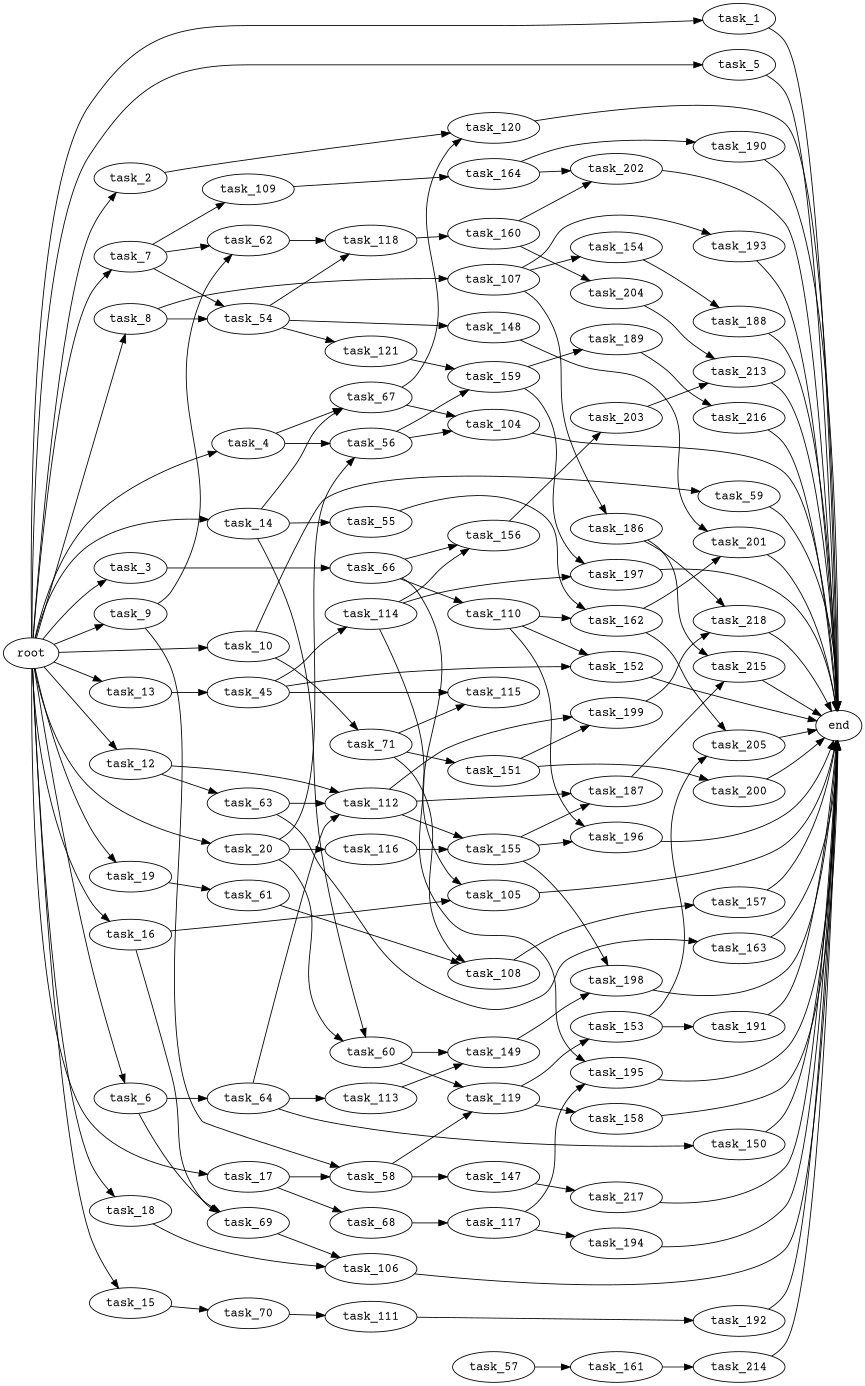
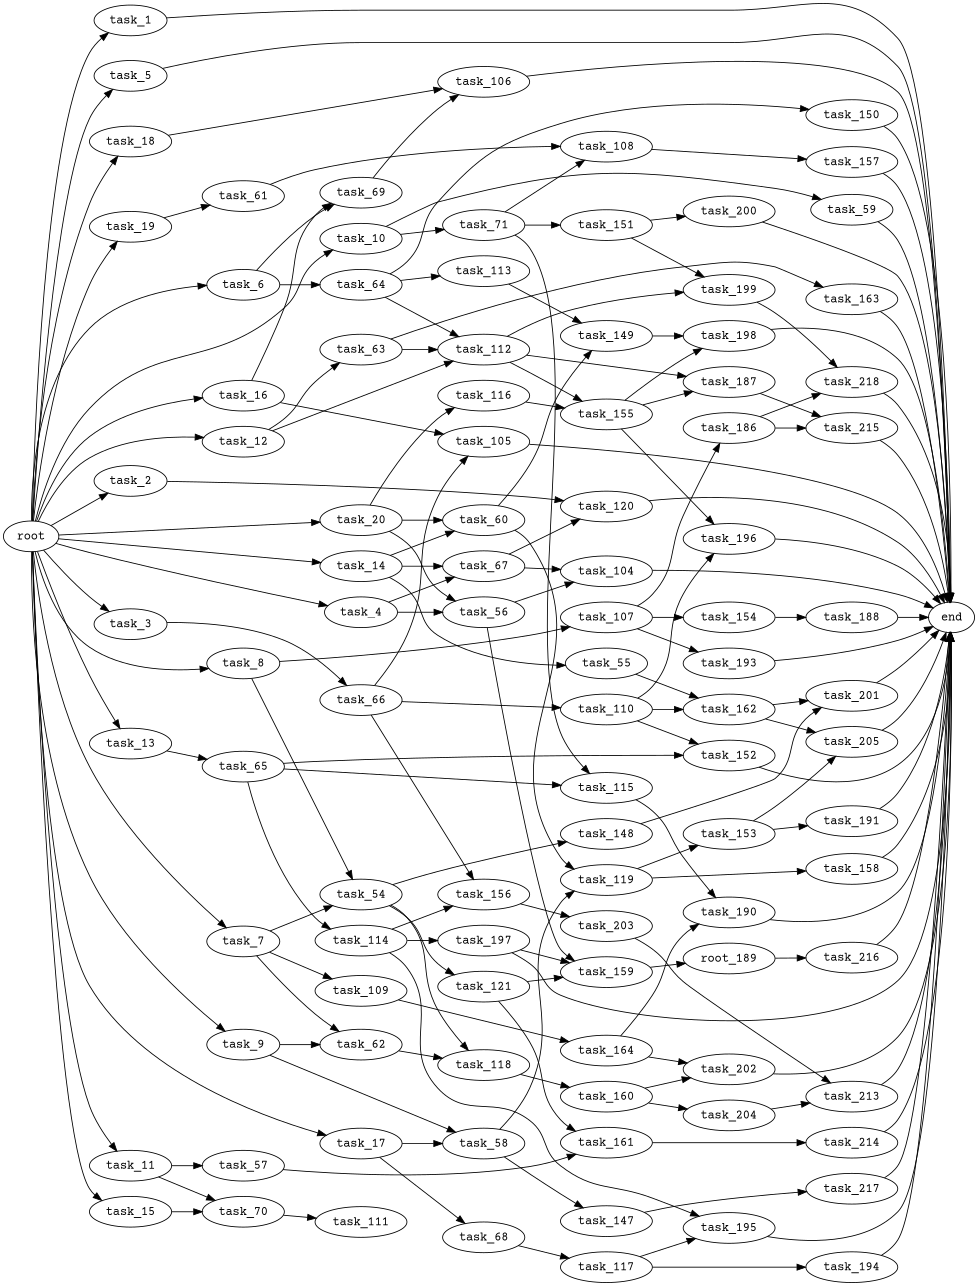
node "task_189": label "task_189" -> "root_189"
edge "task_159" -> "task_197": reversed
node "task_45": label "task_45" -> "task_65"
edge "task_115" -> "task_190": added
edge "task_121" -> "task_161": added
node "task_11": added
node "task_192": removed
